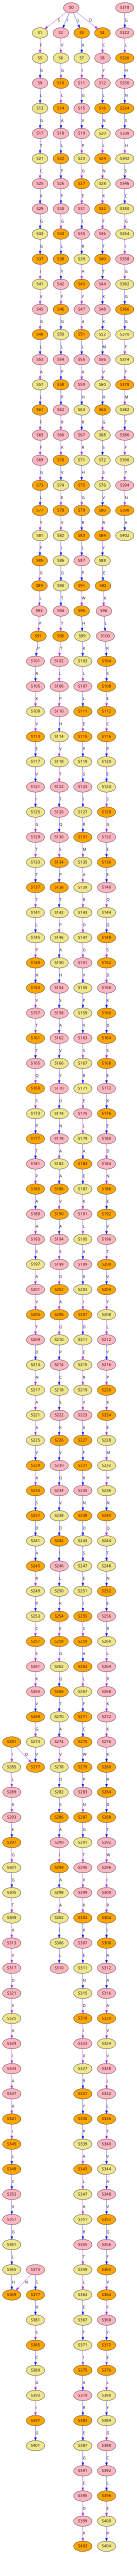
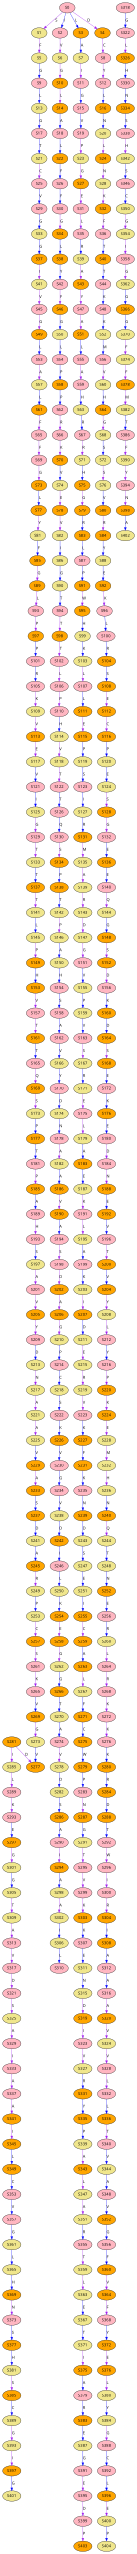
edge "S31" -> "S35": color blue -> purple
edge "S113" -> "S117": color blue -> purple
edge "S373" -> "S369": reversed
